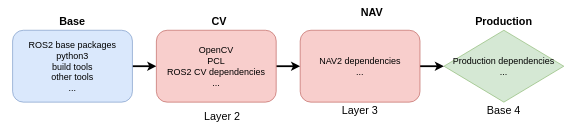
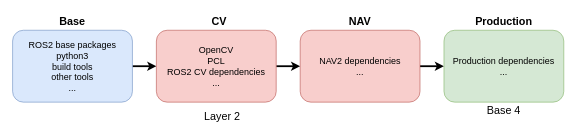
node "NAV": moved (372, 12) -> (360, 21)
node "Production dependencies ...": shape diamond -> rounded rectangle
node "Layer 3": removed
